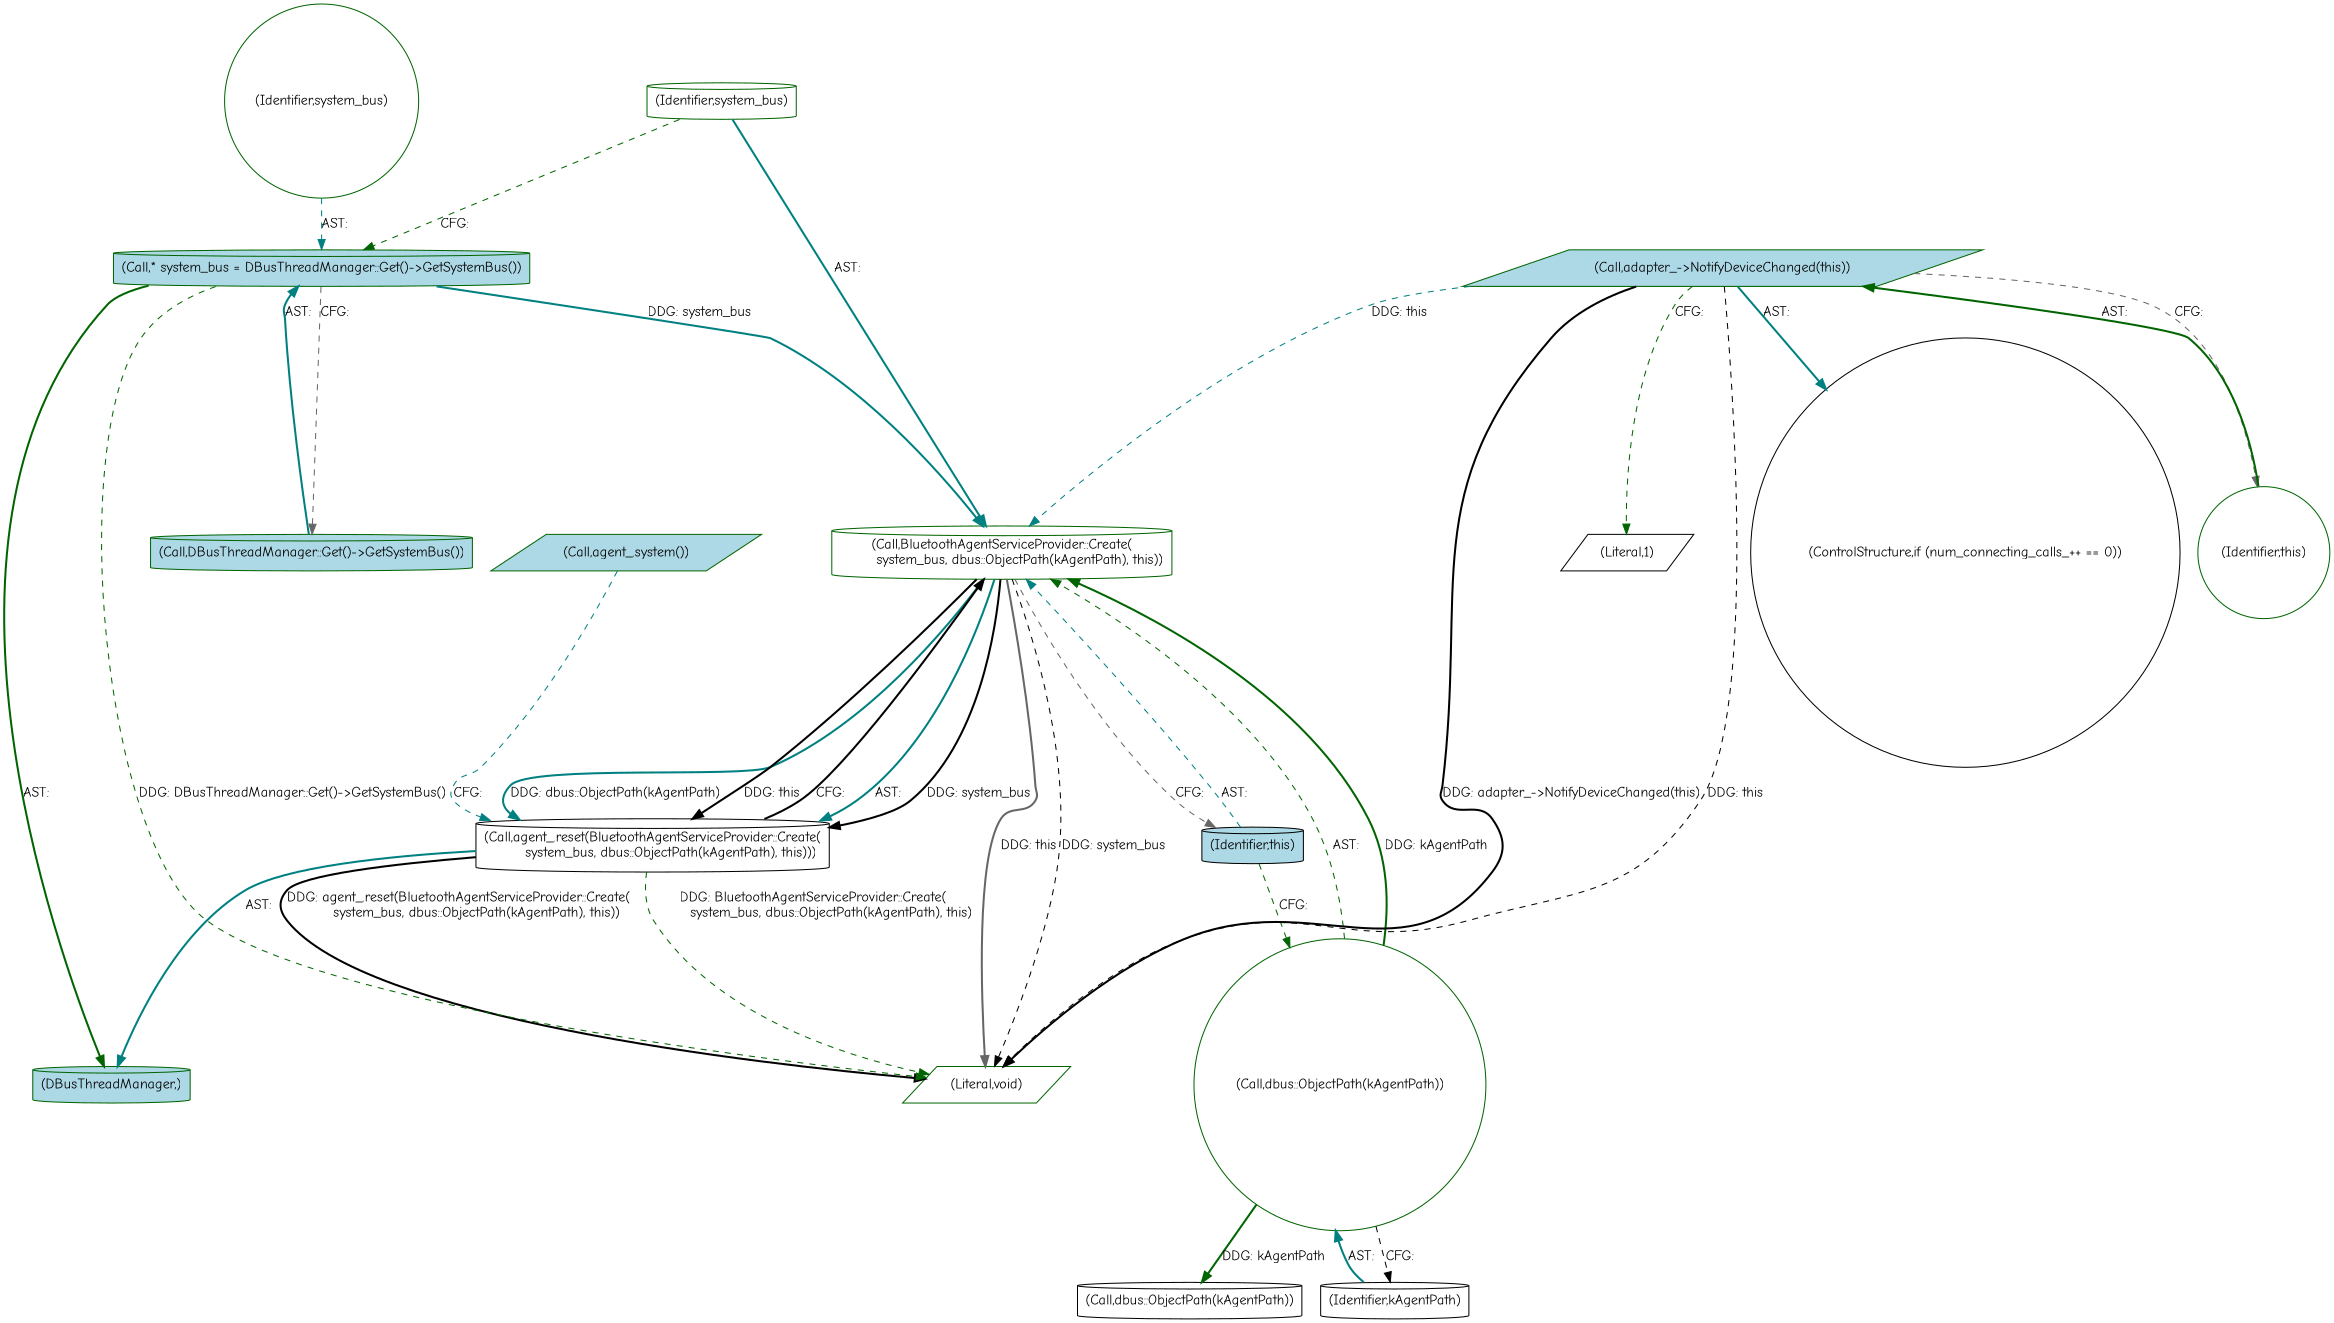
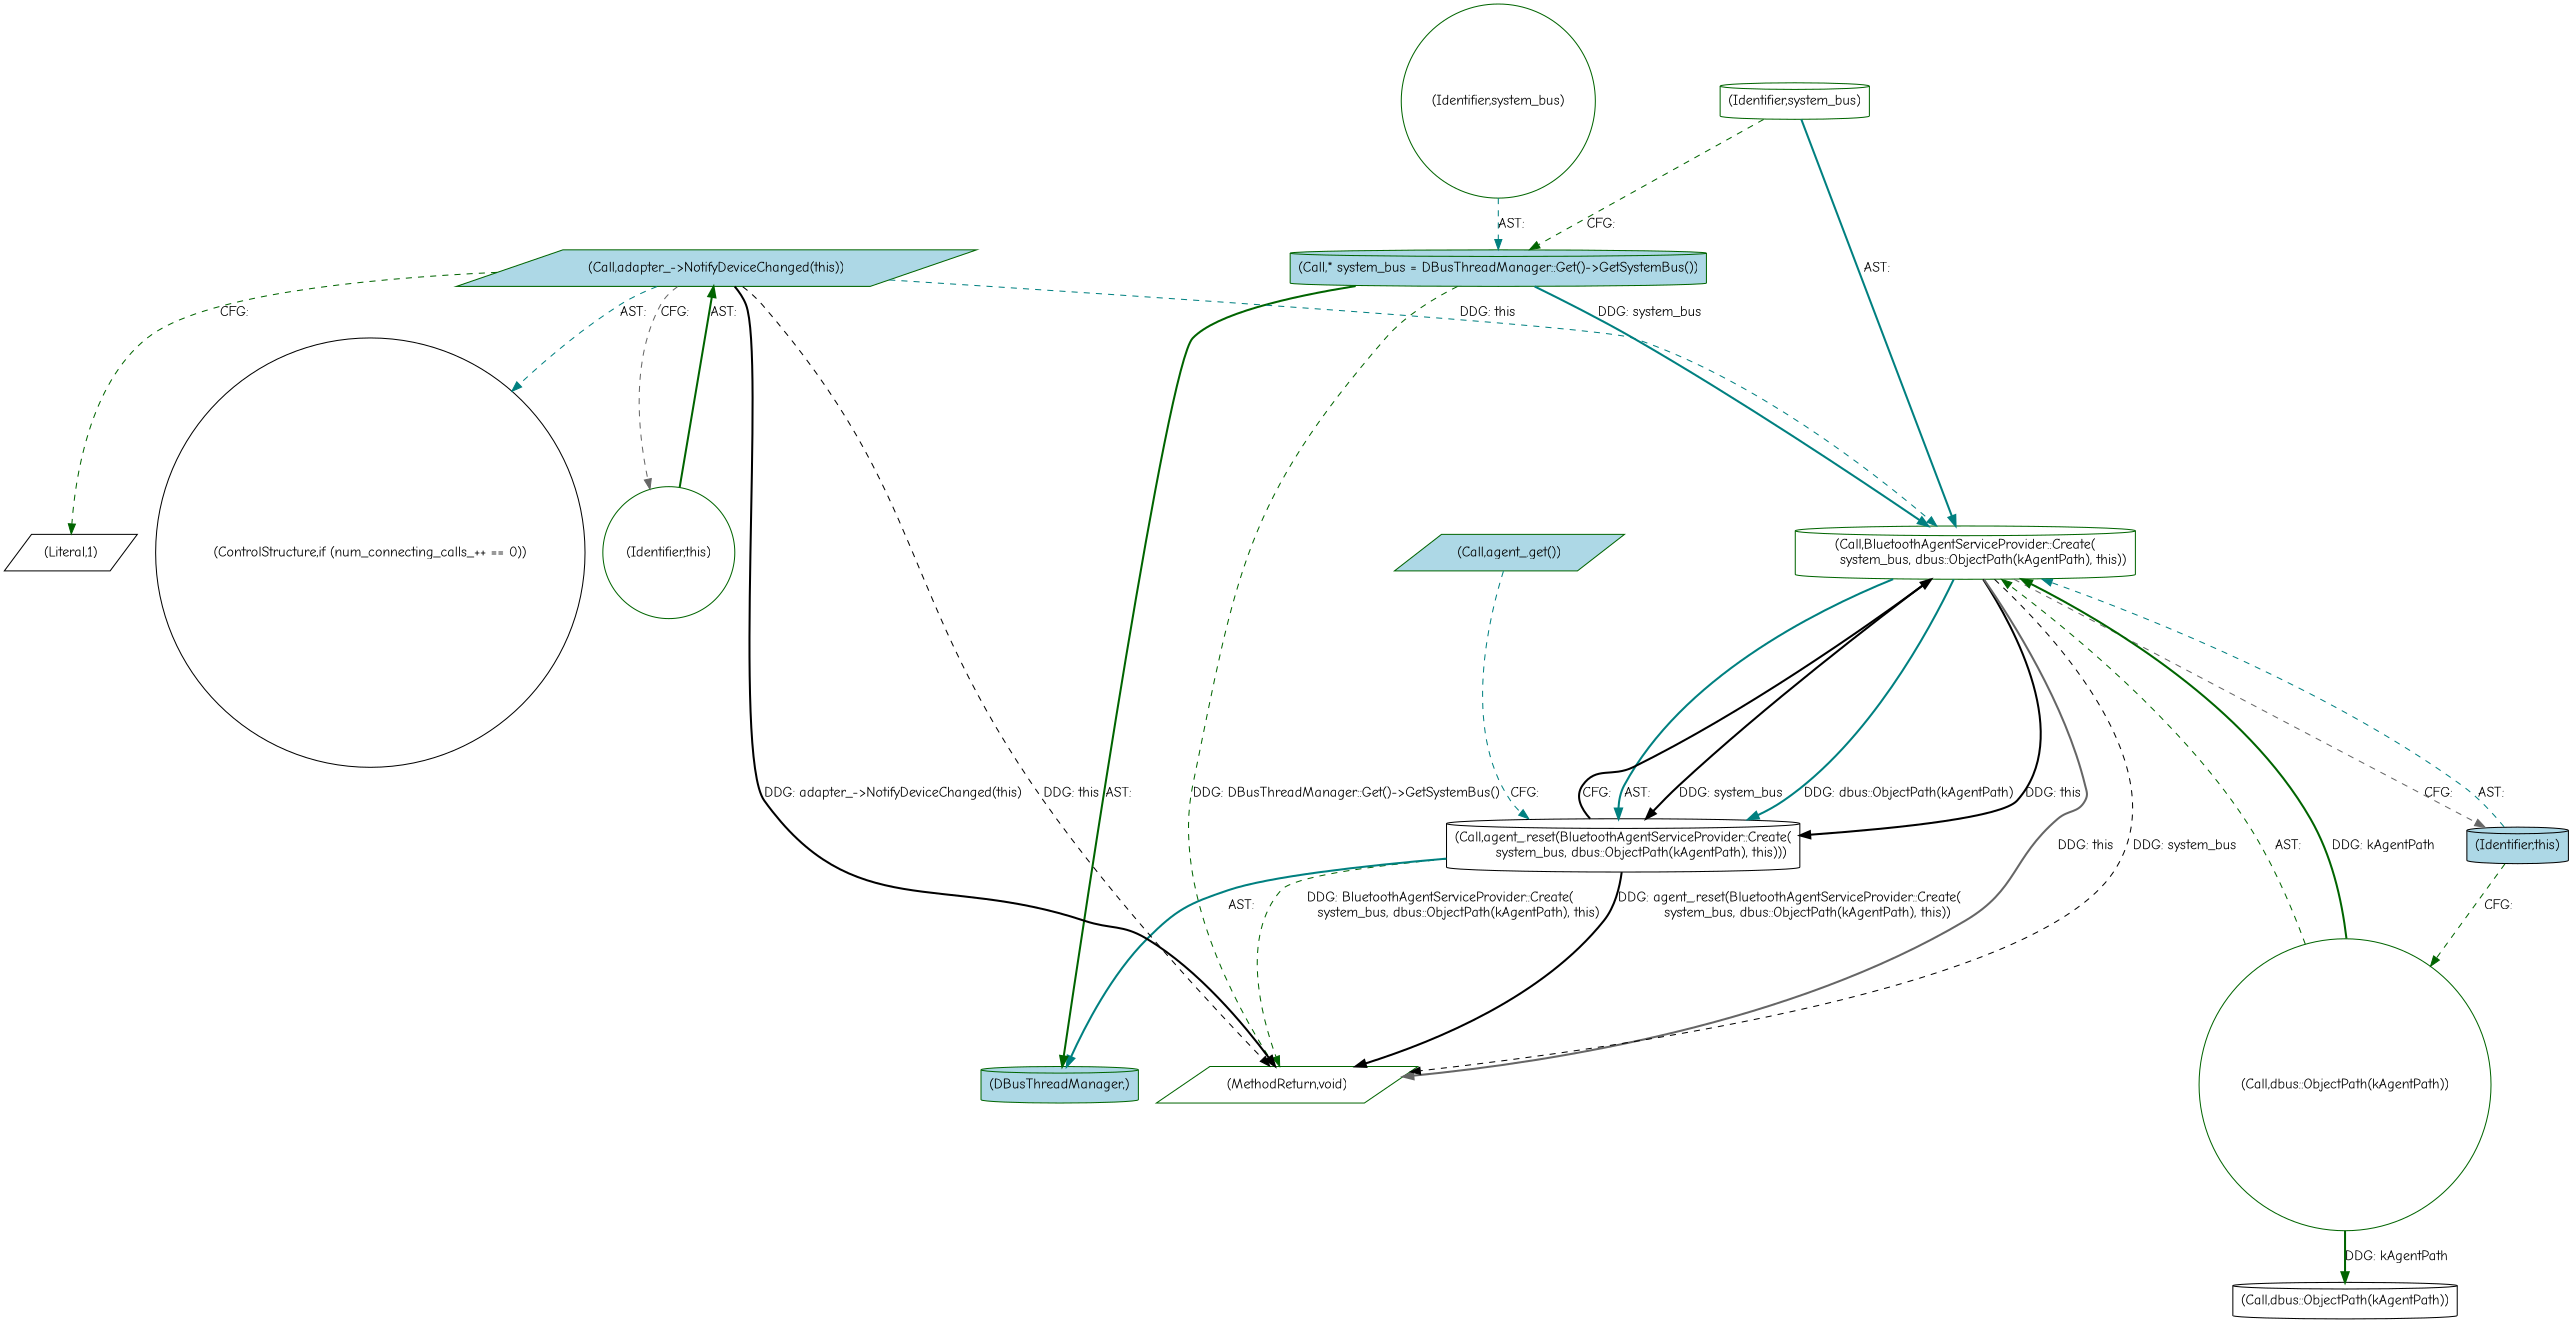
edge "(Call,adapter_->NotifyDeviceChanged(this))" -> "(ControlStructure,if (num_connecting_calls_++ == 0))": style bold -> dashed
node "(Call,DBusThreadManager::Get()->GetSystemBus())": removed
node "(Call,agent_.system())": label "(Call,agent_.system())" -> "(Call,agent_.get())"
node "(Literal,void)": label "(Literal,void)" -> "(MethodReturn,void)"
node "(Identifier,kAgentPath)": removed
